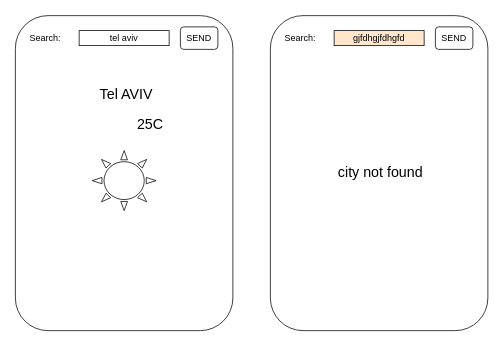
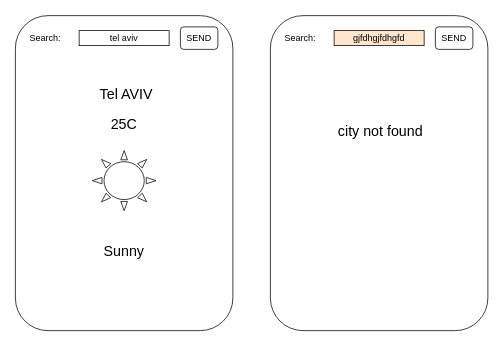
node "25C": moved (150, 124) -> (124, 124)
node "city not found": moved (380, 173) -> (380, 132)
node "Sunny": added
